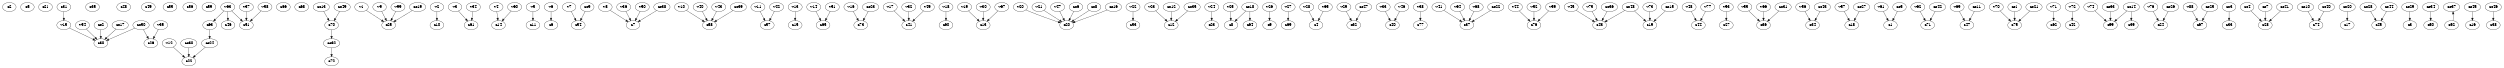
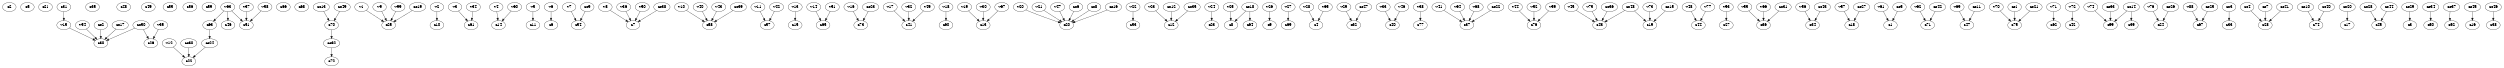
edge "c52" -> "co37": reversed
